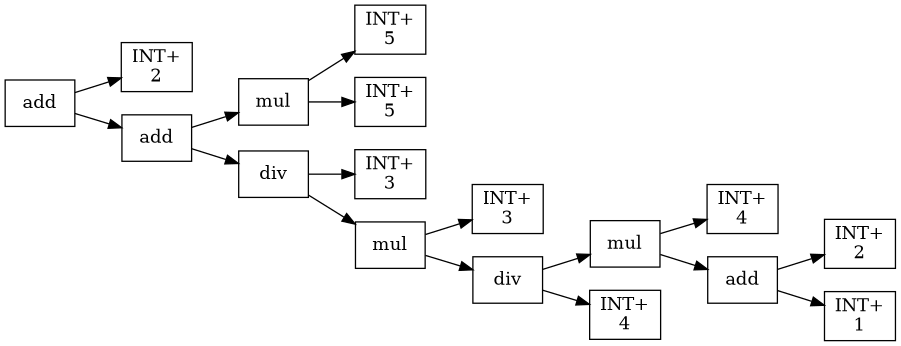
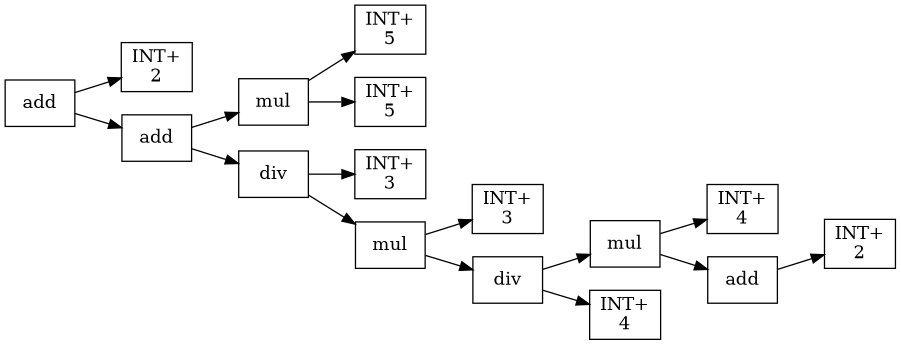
node "INT+ 1": removed
